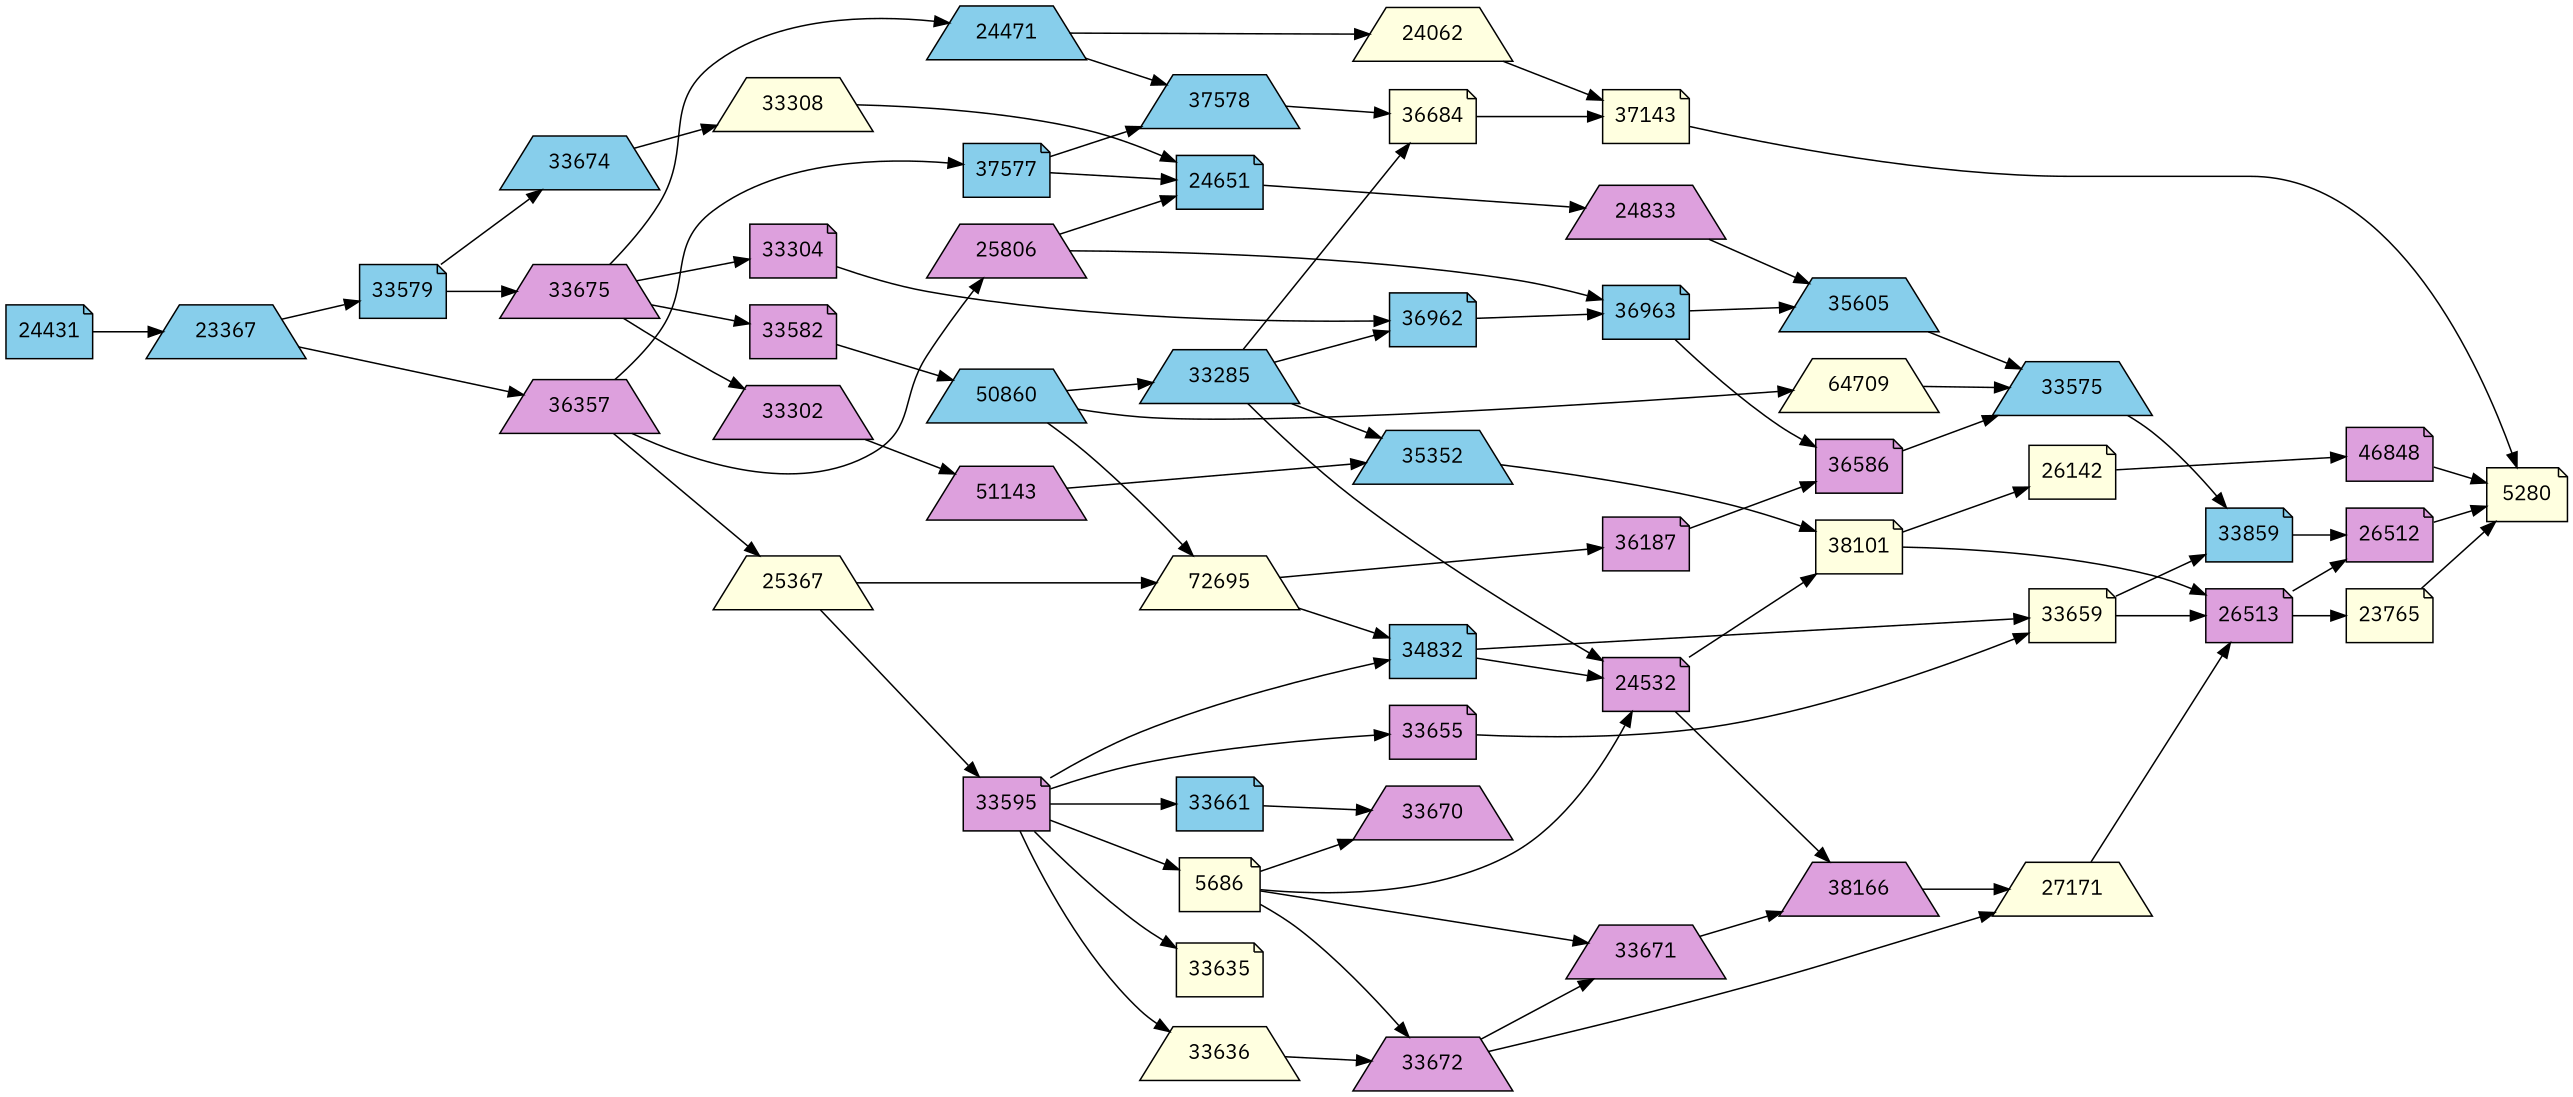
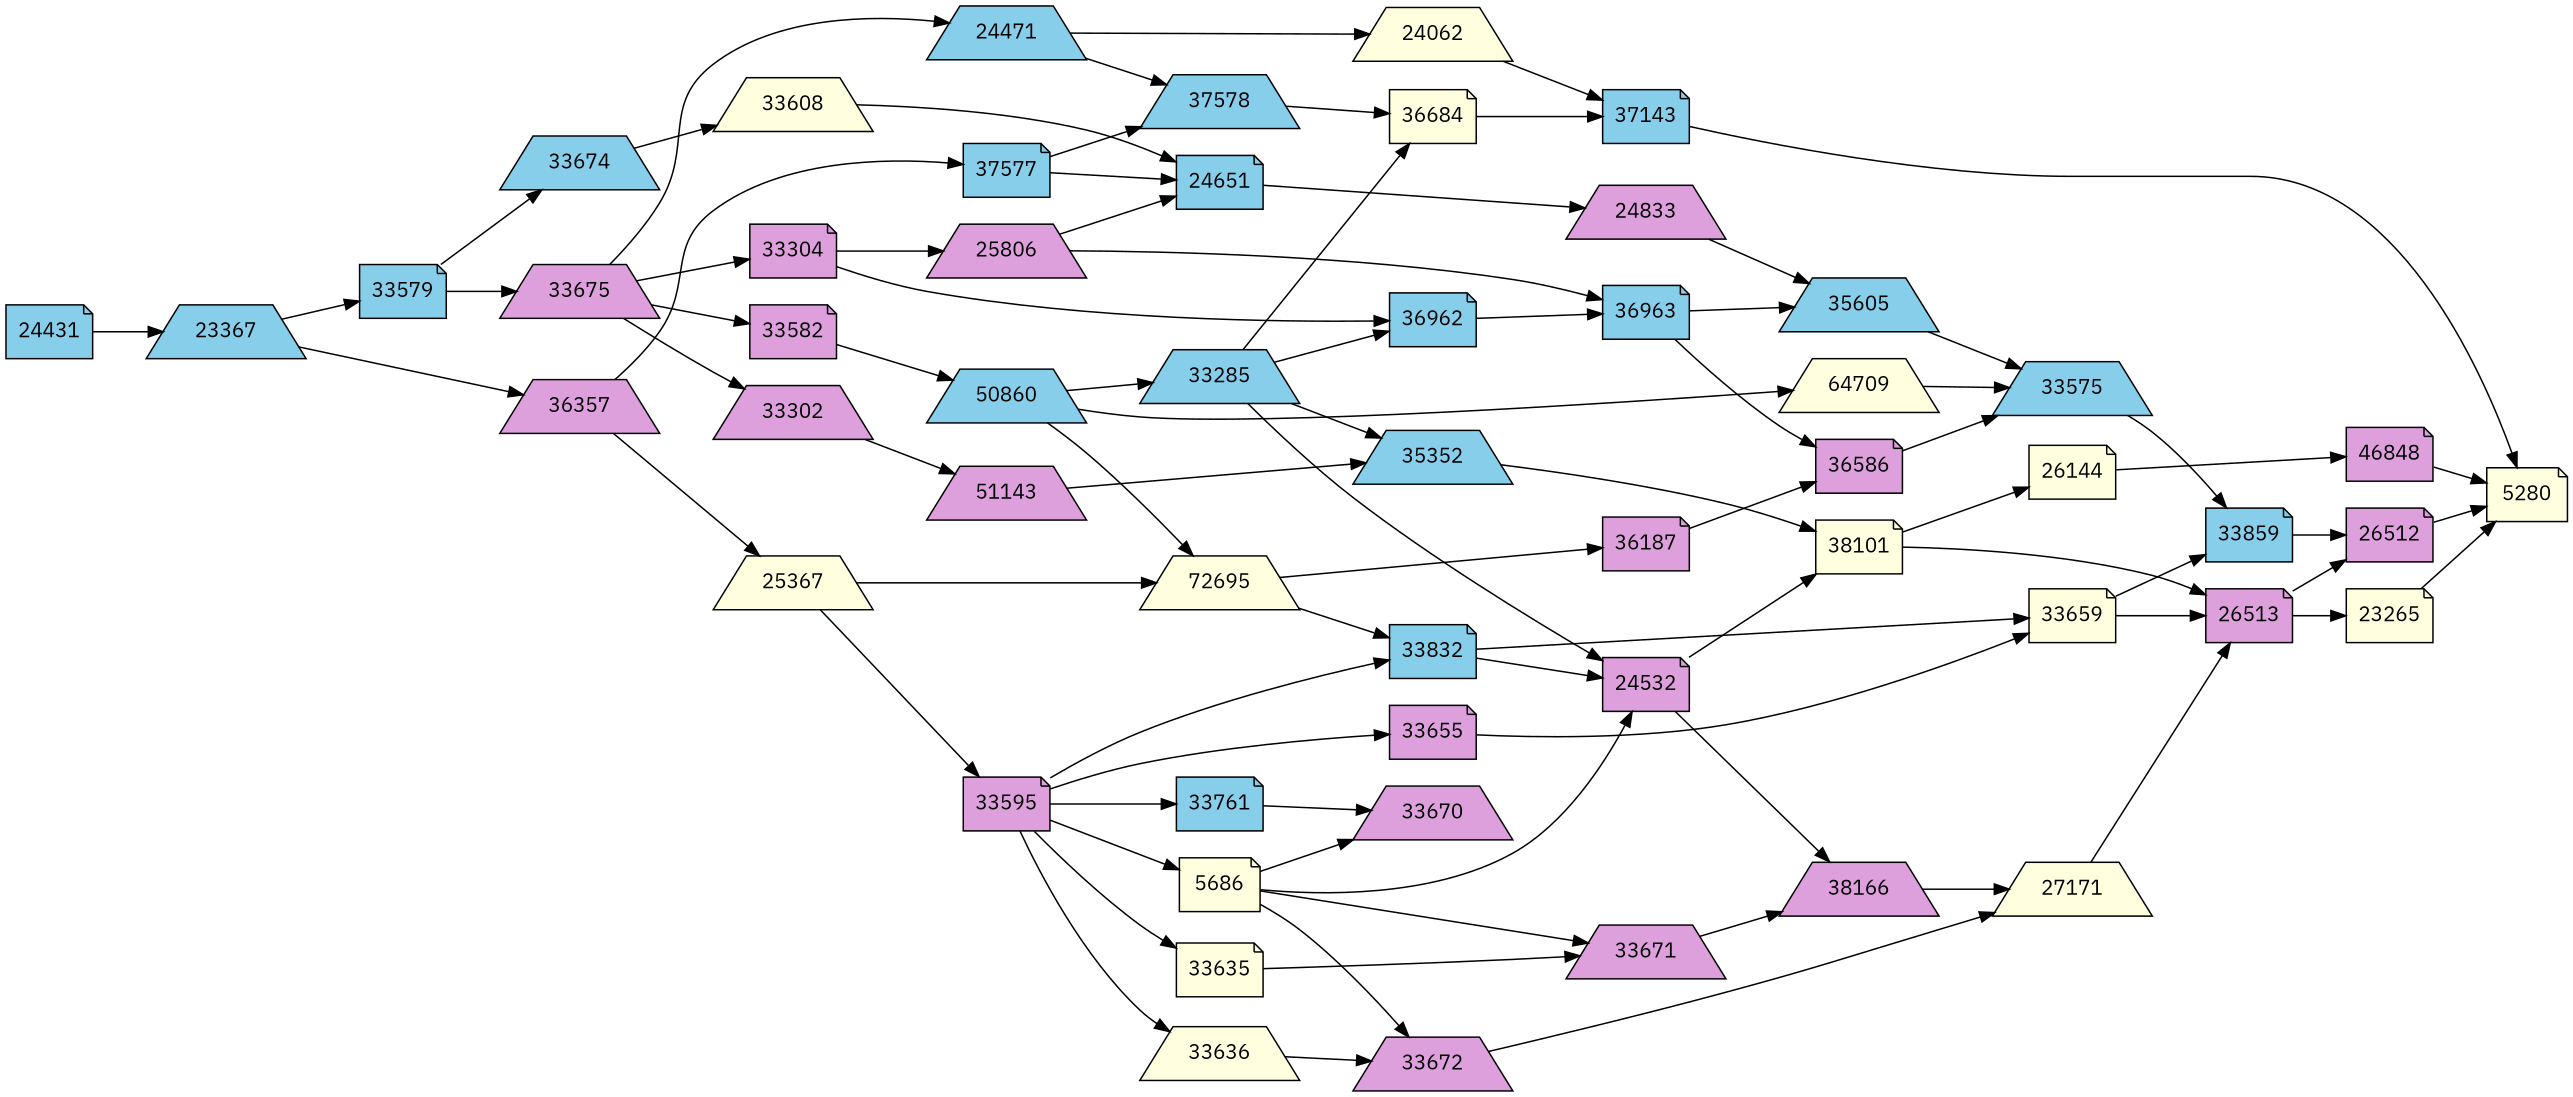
node "33308": label "33308" -> "33608"
node "37143": fillcolor lightyellow -> skyblue
edge "36357" -> "25806": now "33304" -> "25806"
node "26142": label "26142" -> "26144"
node "23765": label "23765" -> "23265"
node "34832": label "34832" -> "33832"
node "33661": label "33661" -> "33761"
edge "33672" -> "33671": now "33635" -> "33671"
